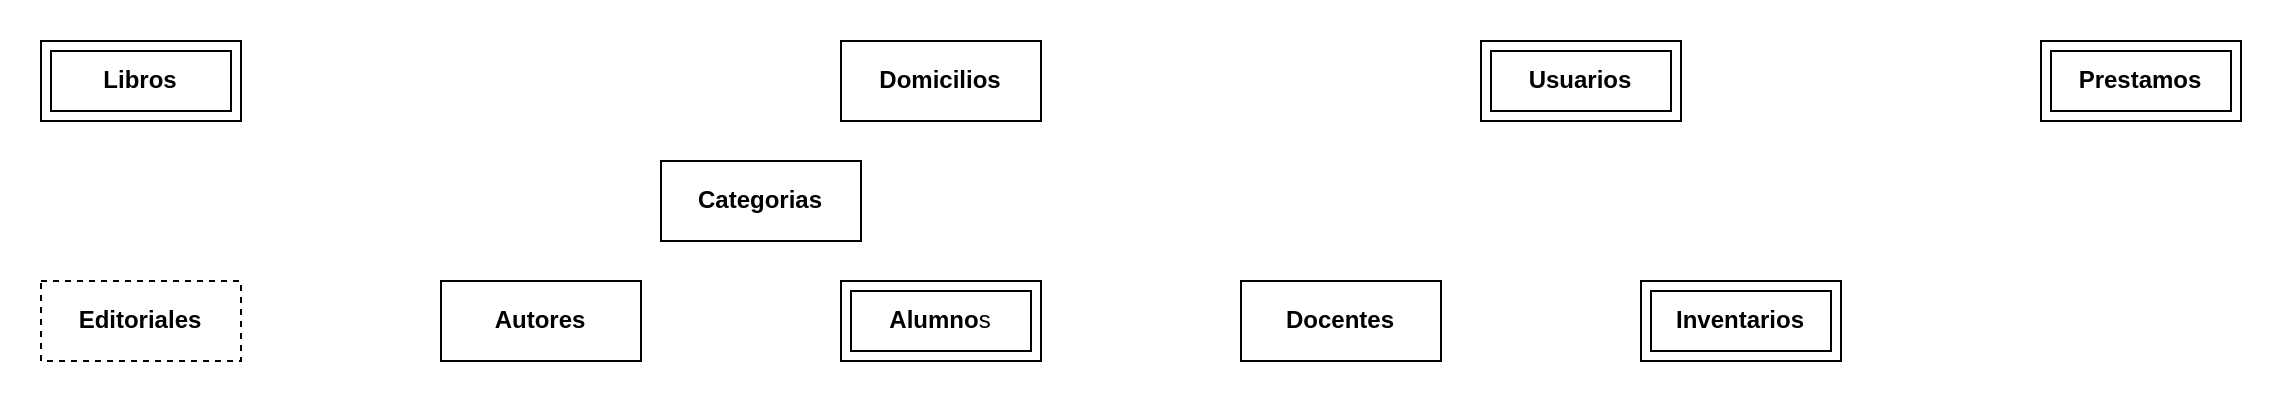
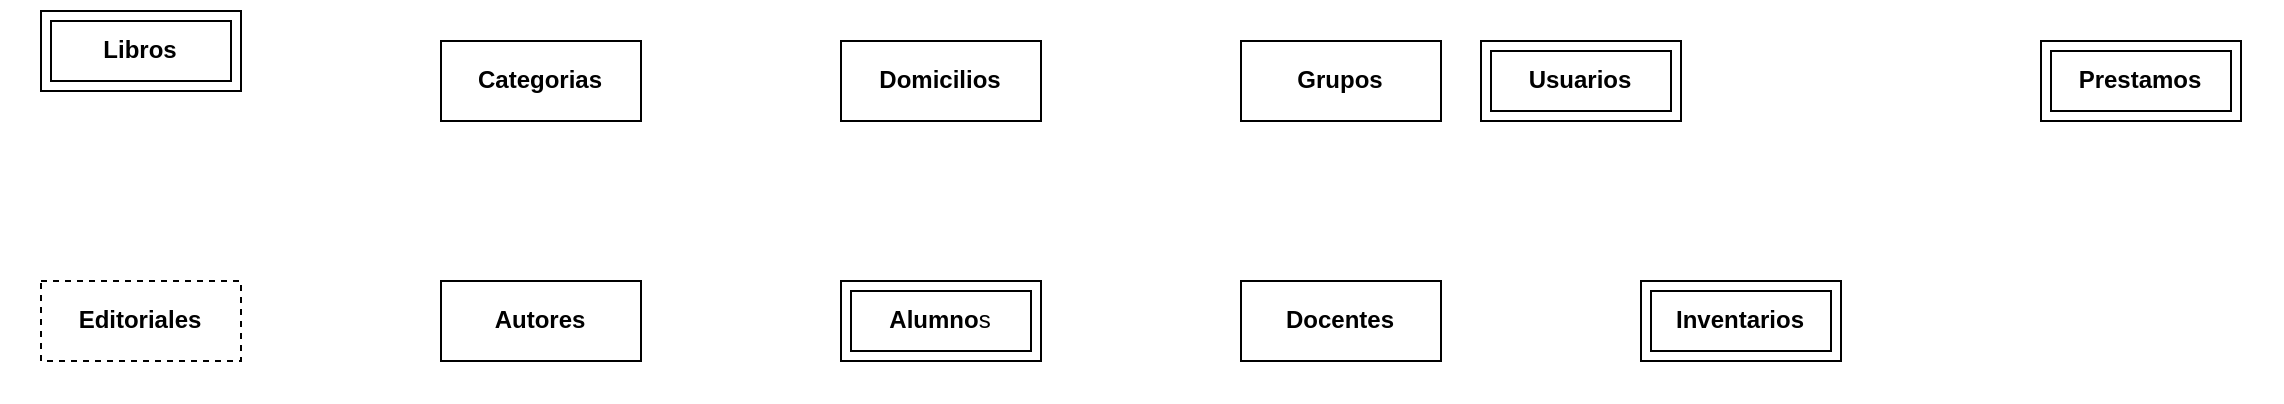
node "Libros": moved (141, 81) -> (141, 51)
node "Grupos": added
node "Categorias": moved (761, 201) -> (541, 81)
